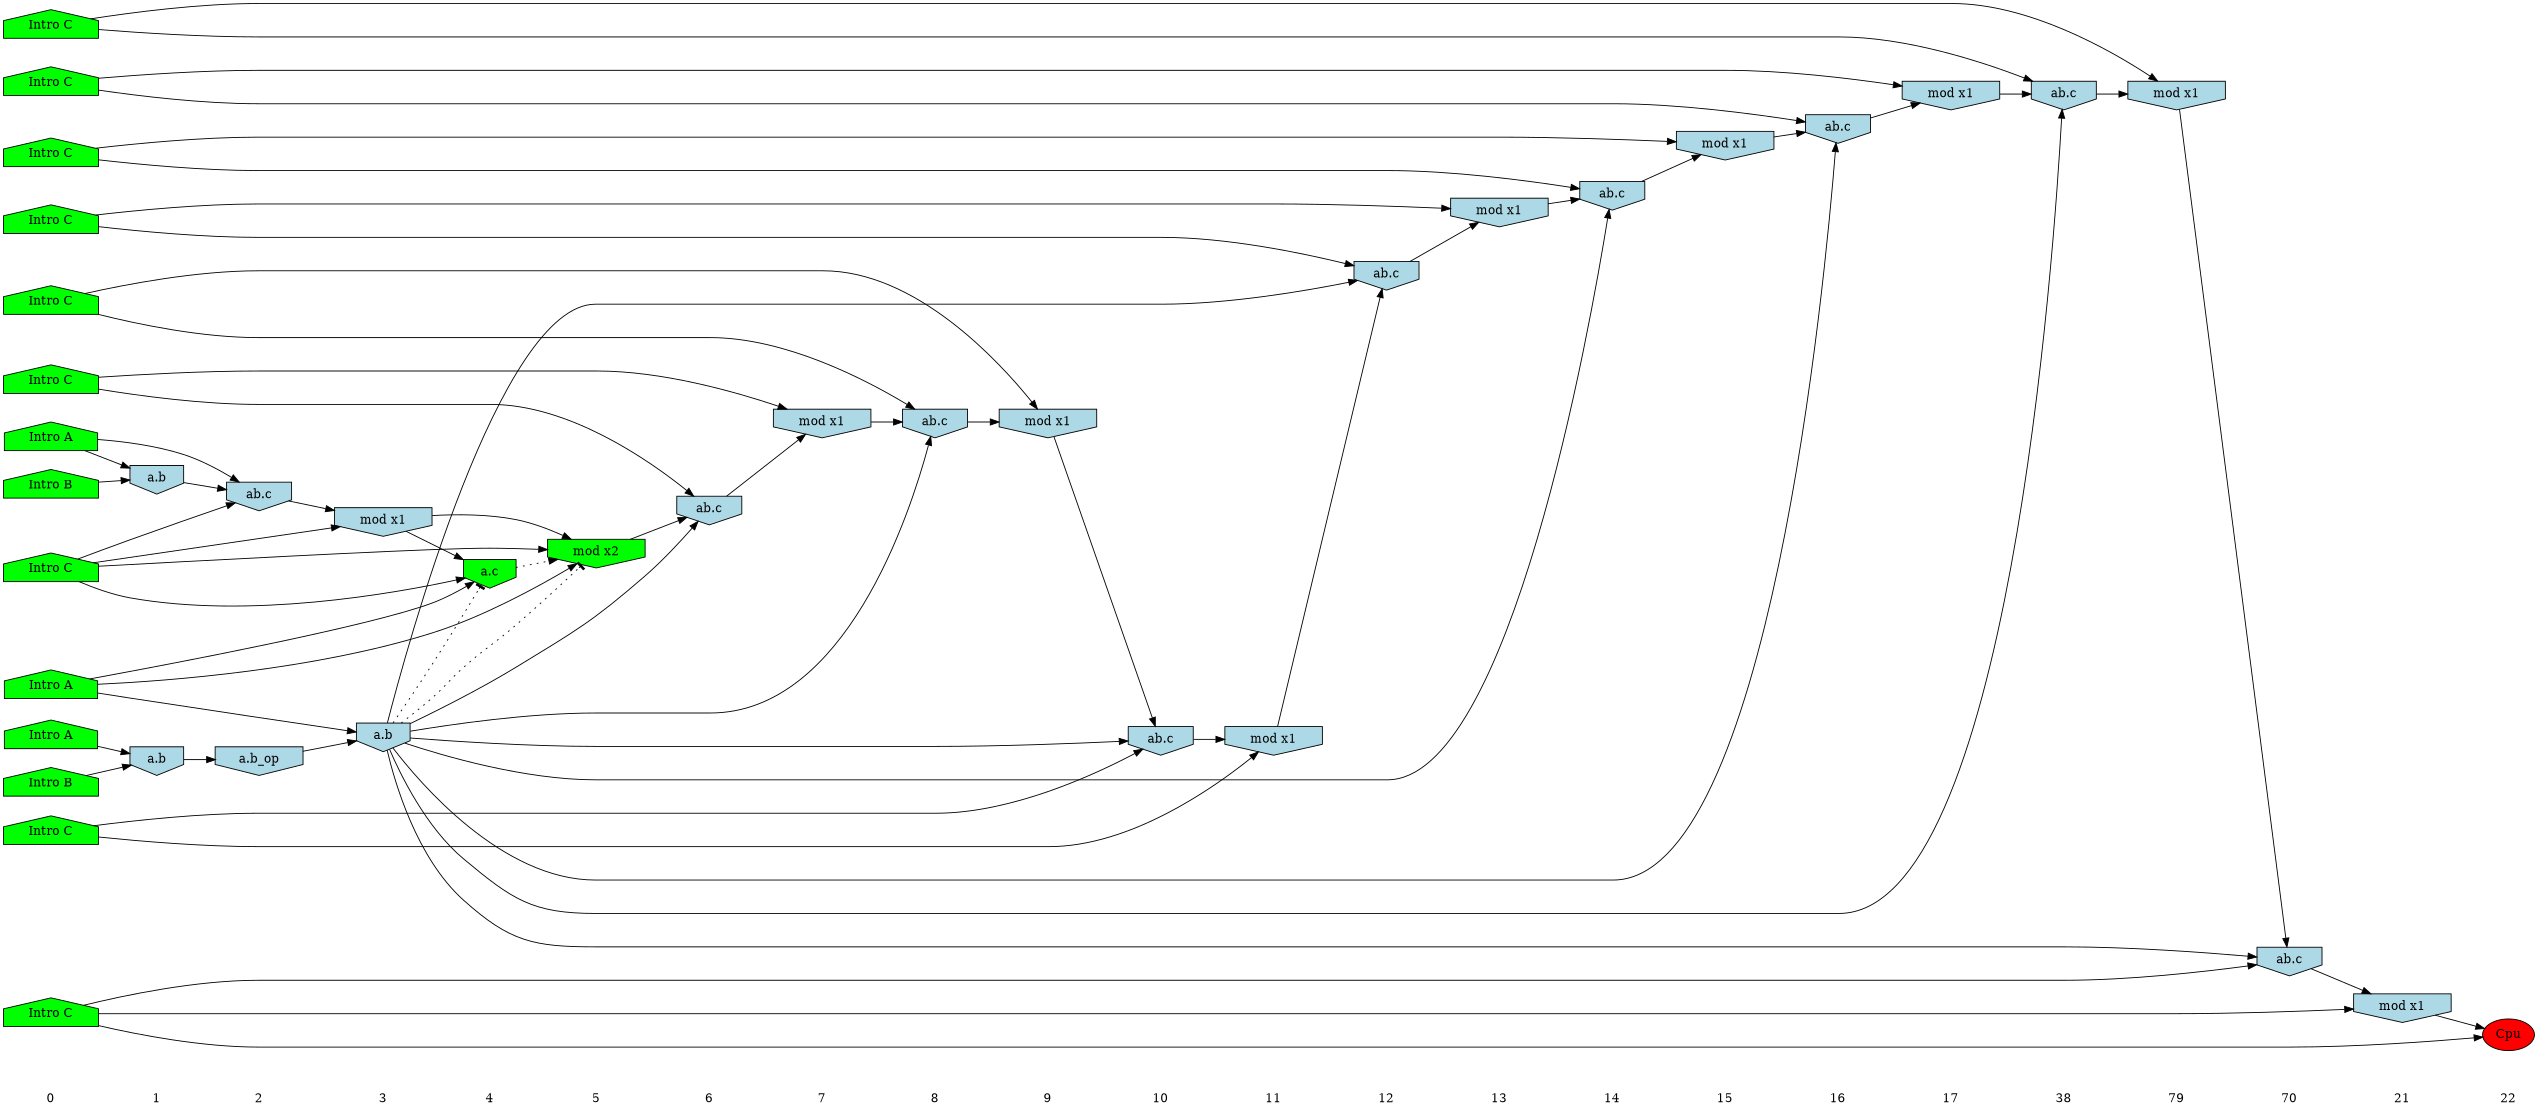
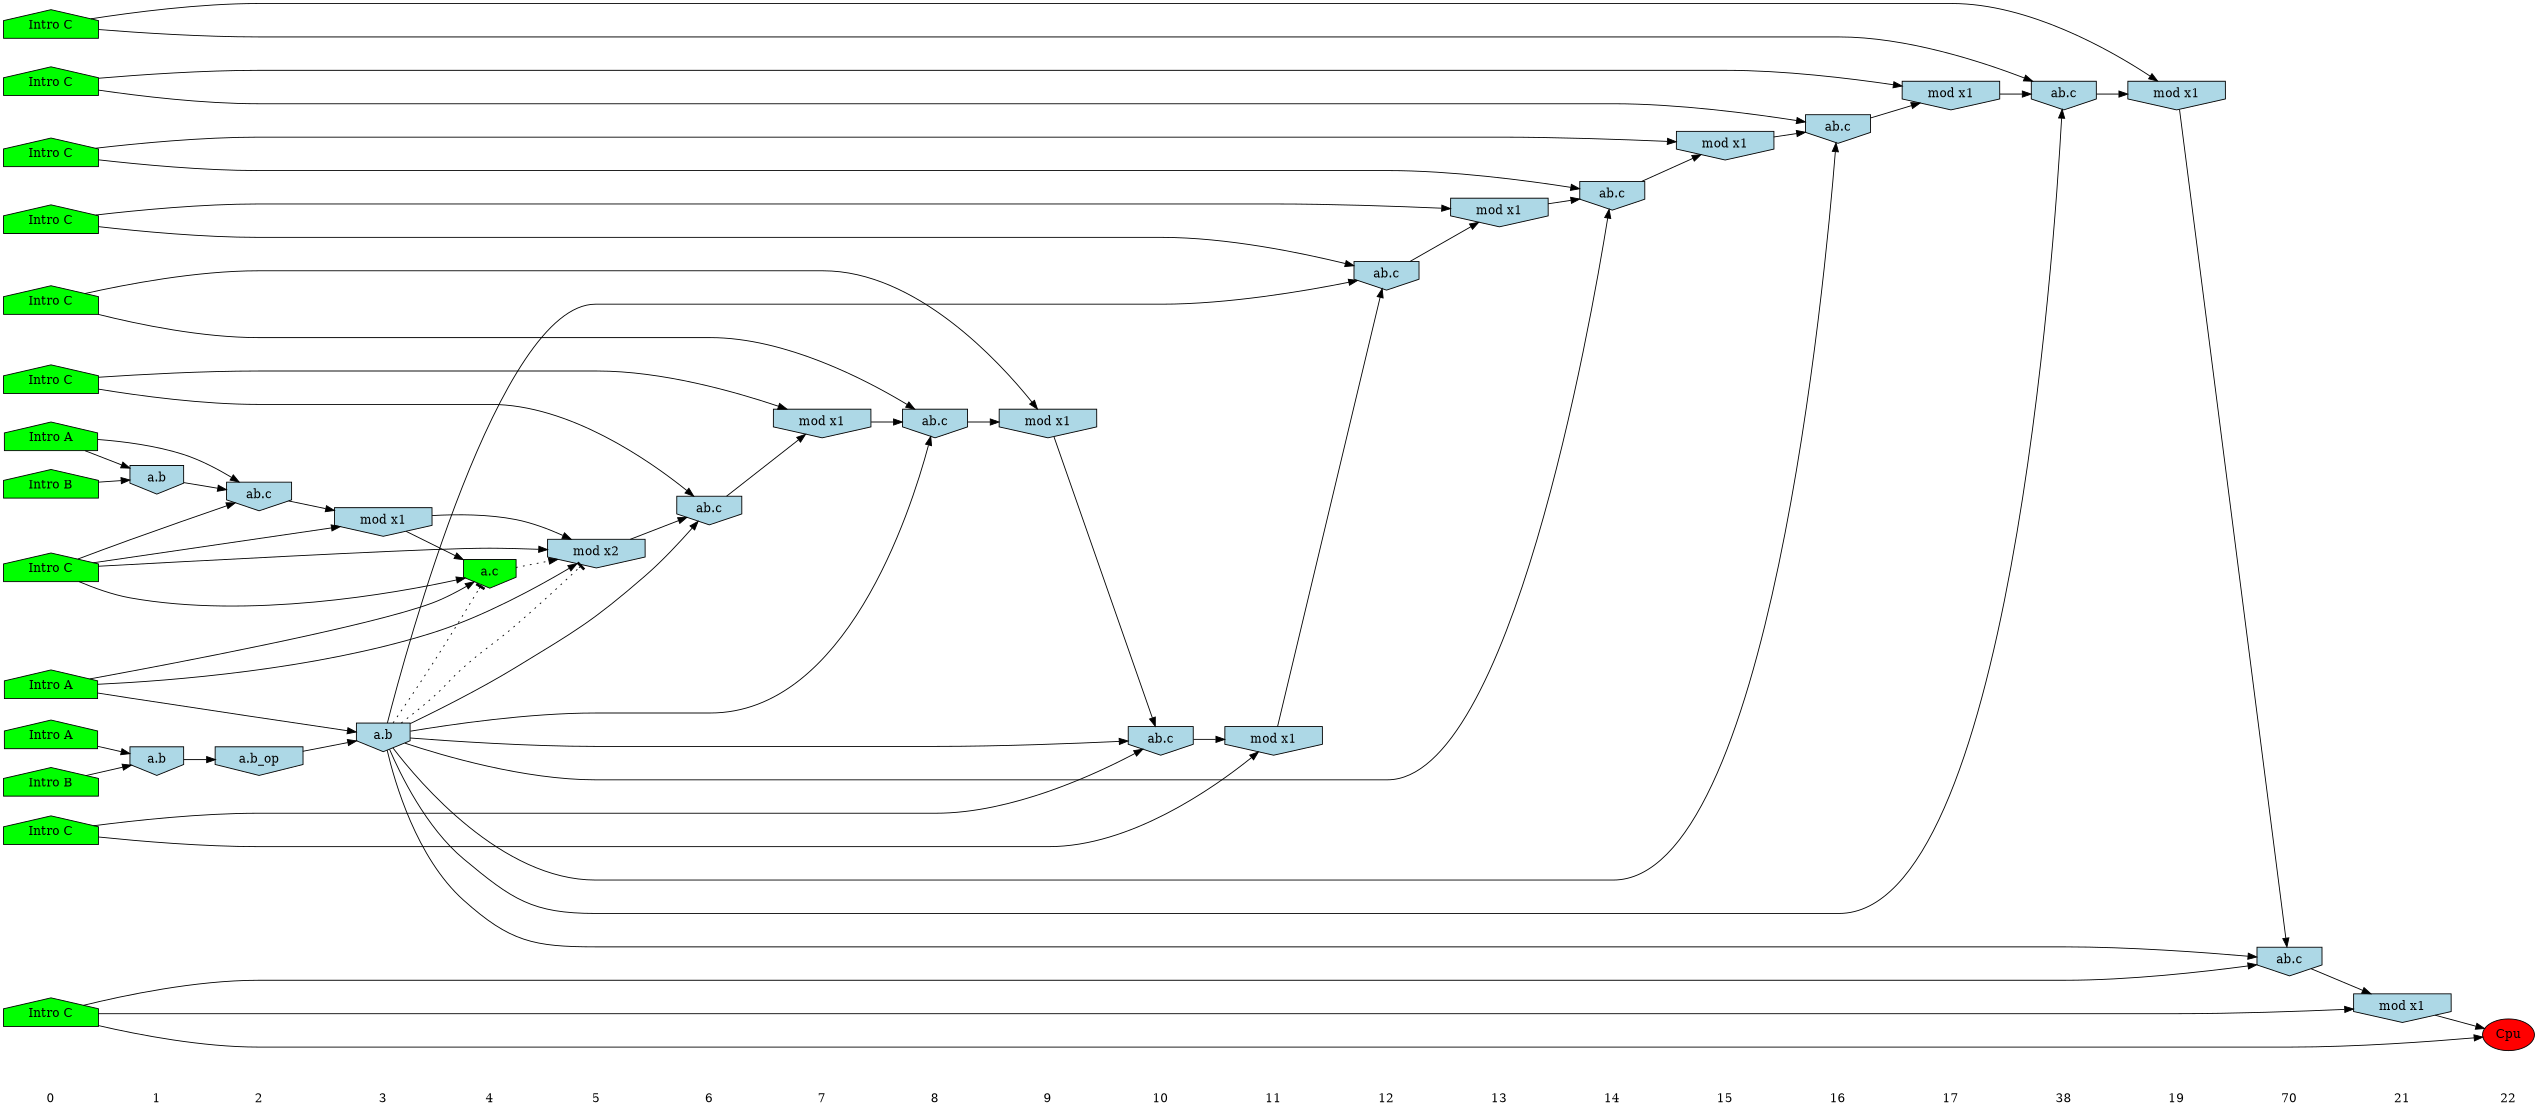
node "mod x2": fillcolor green -> lightblue
node "79": label "79" -> "19"
